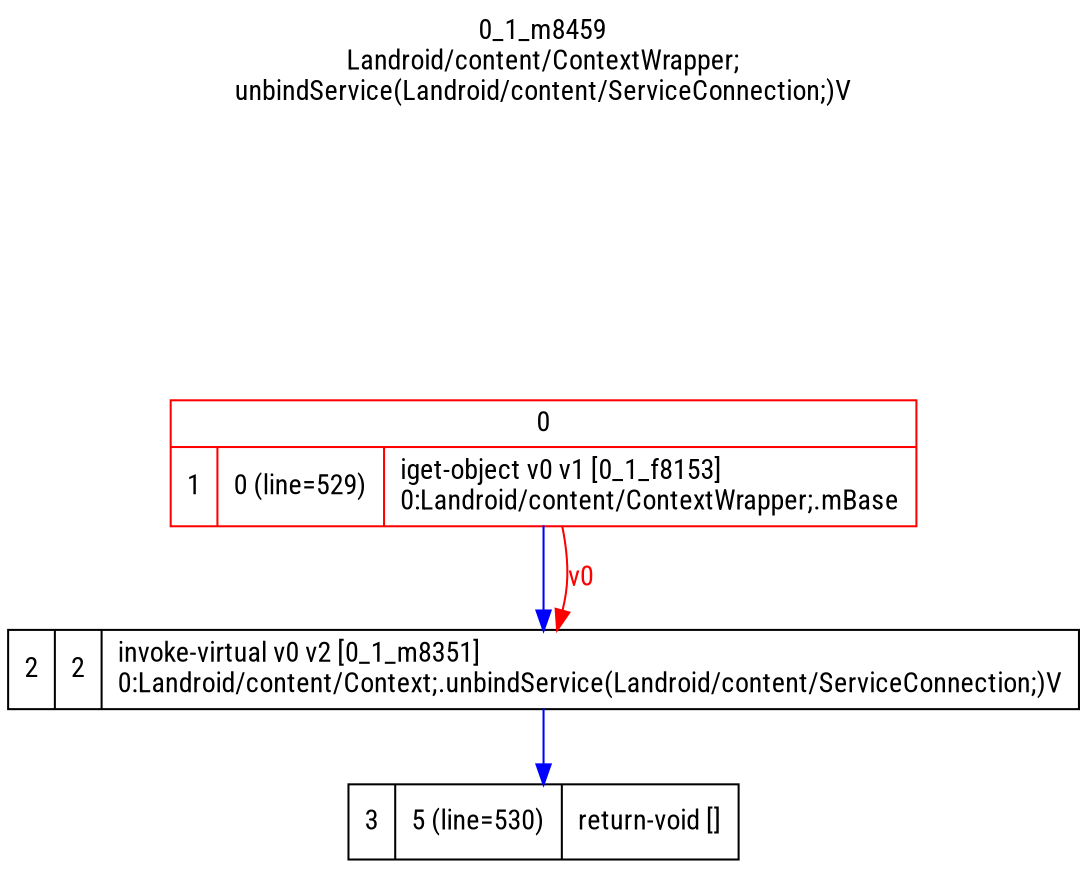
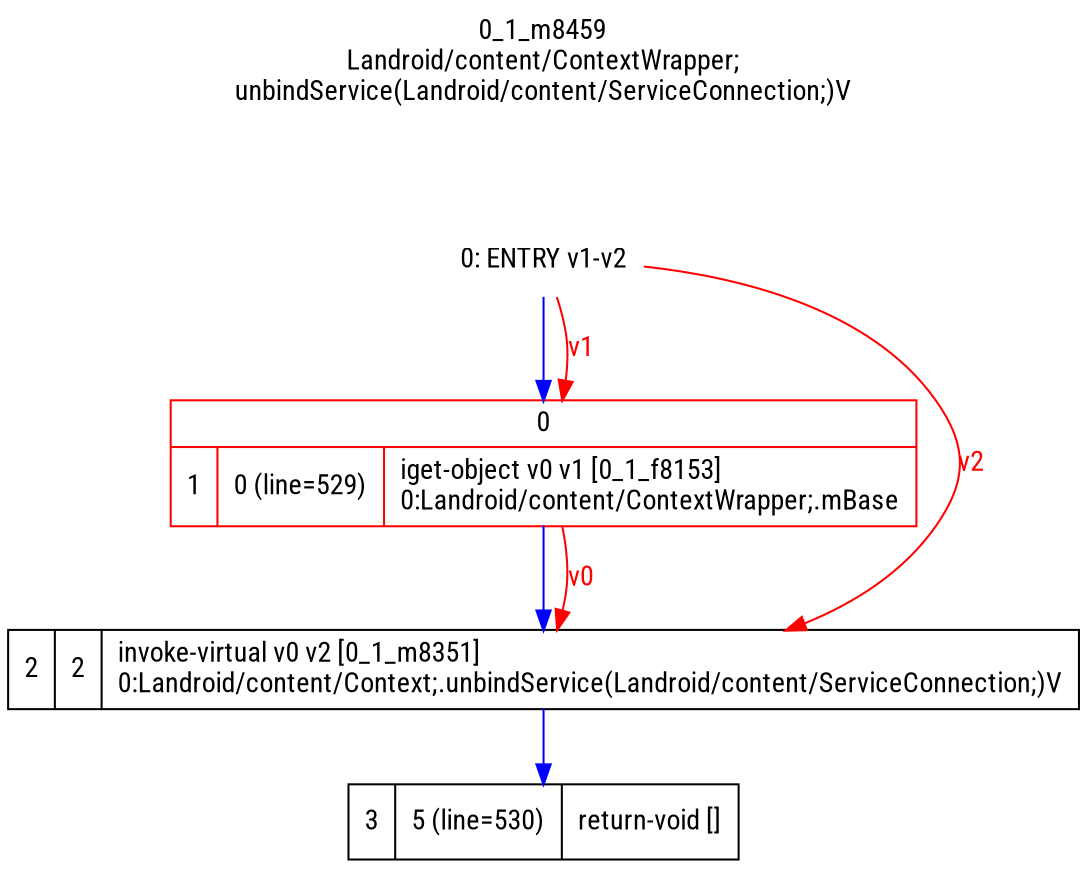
node "0: ENTRY v1-v2": added
